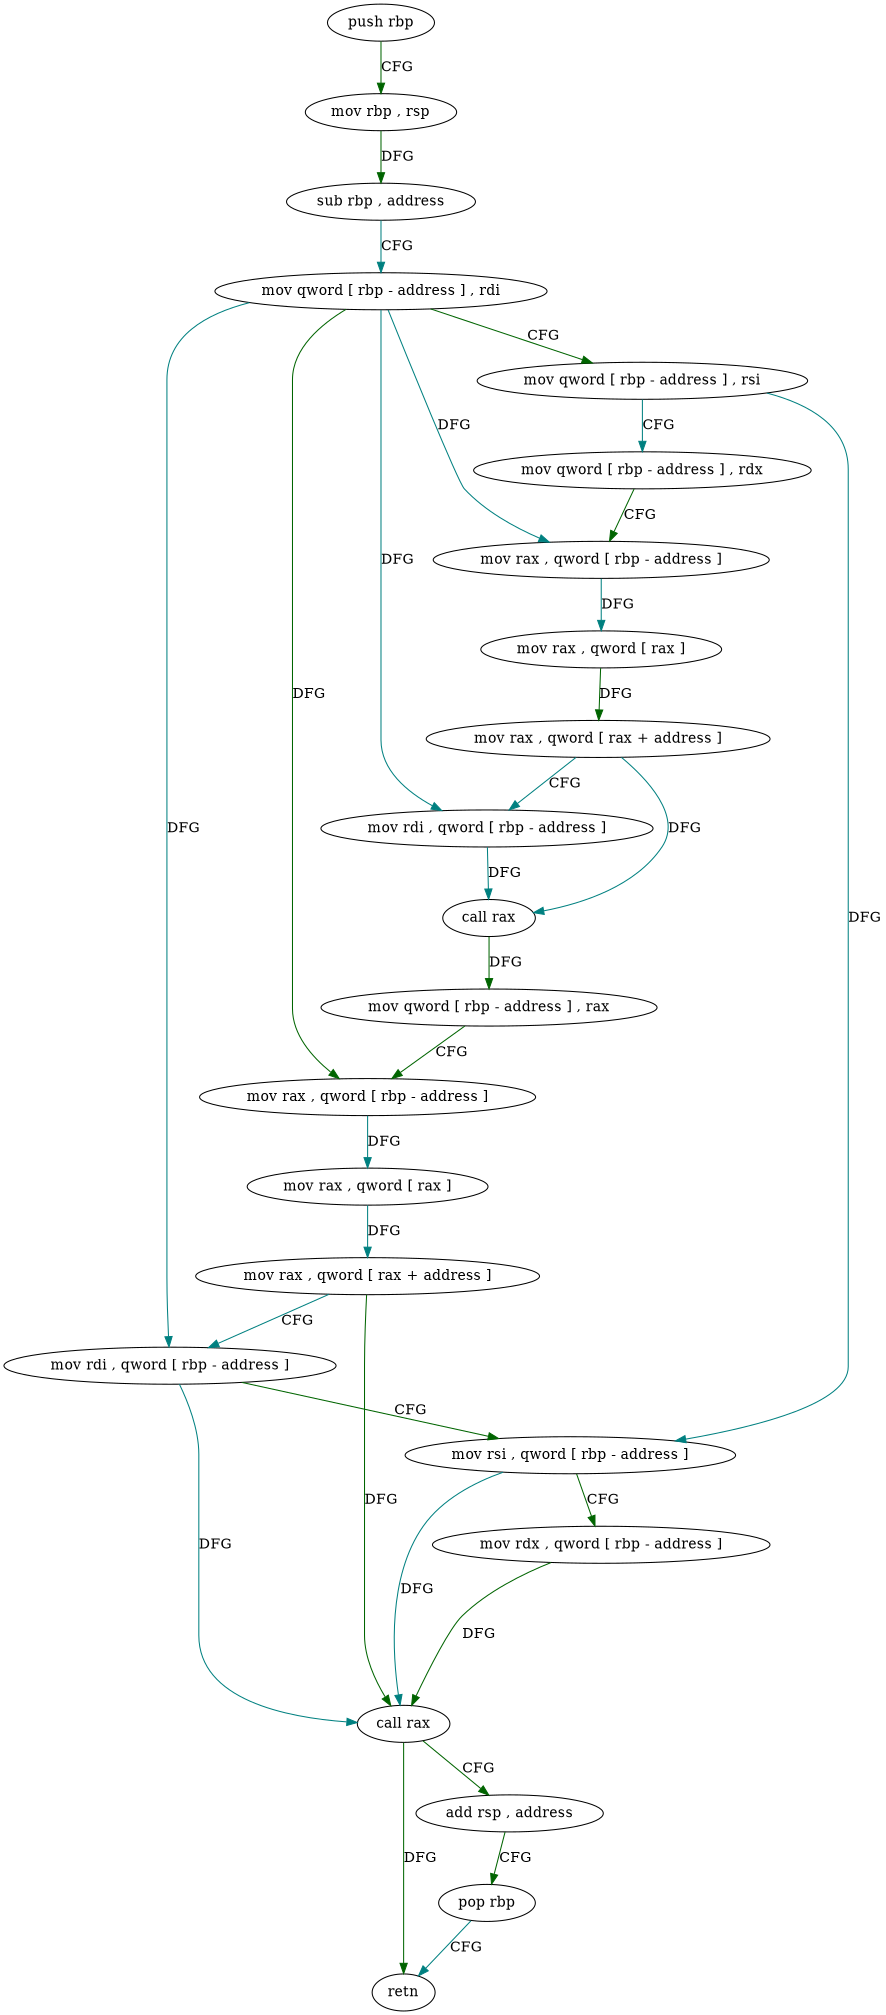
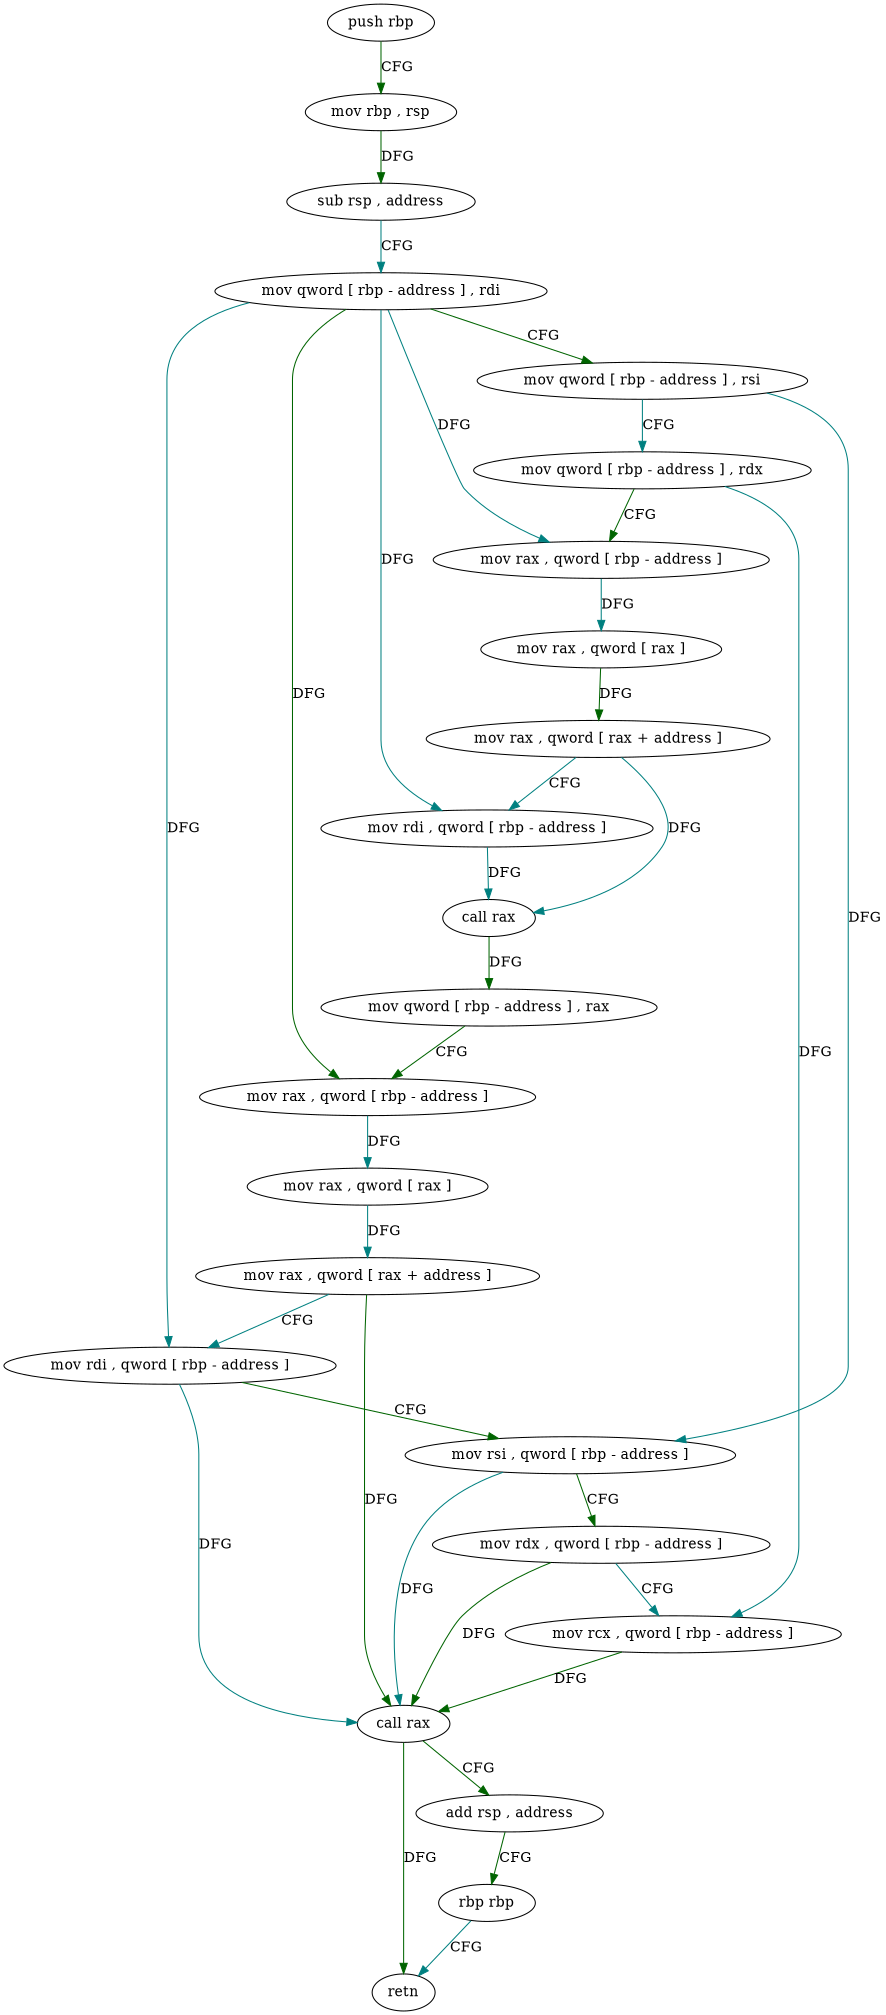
node "sub rbp , address": label "sub rbp , address" -> "sub rsp , address"
node "mov rcx , qword [ rbp - address ]": added
node "pop rbp": label "pop rbp" -> "rbp rbp"
